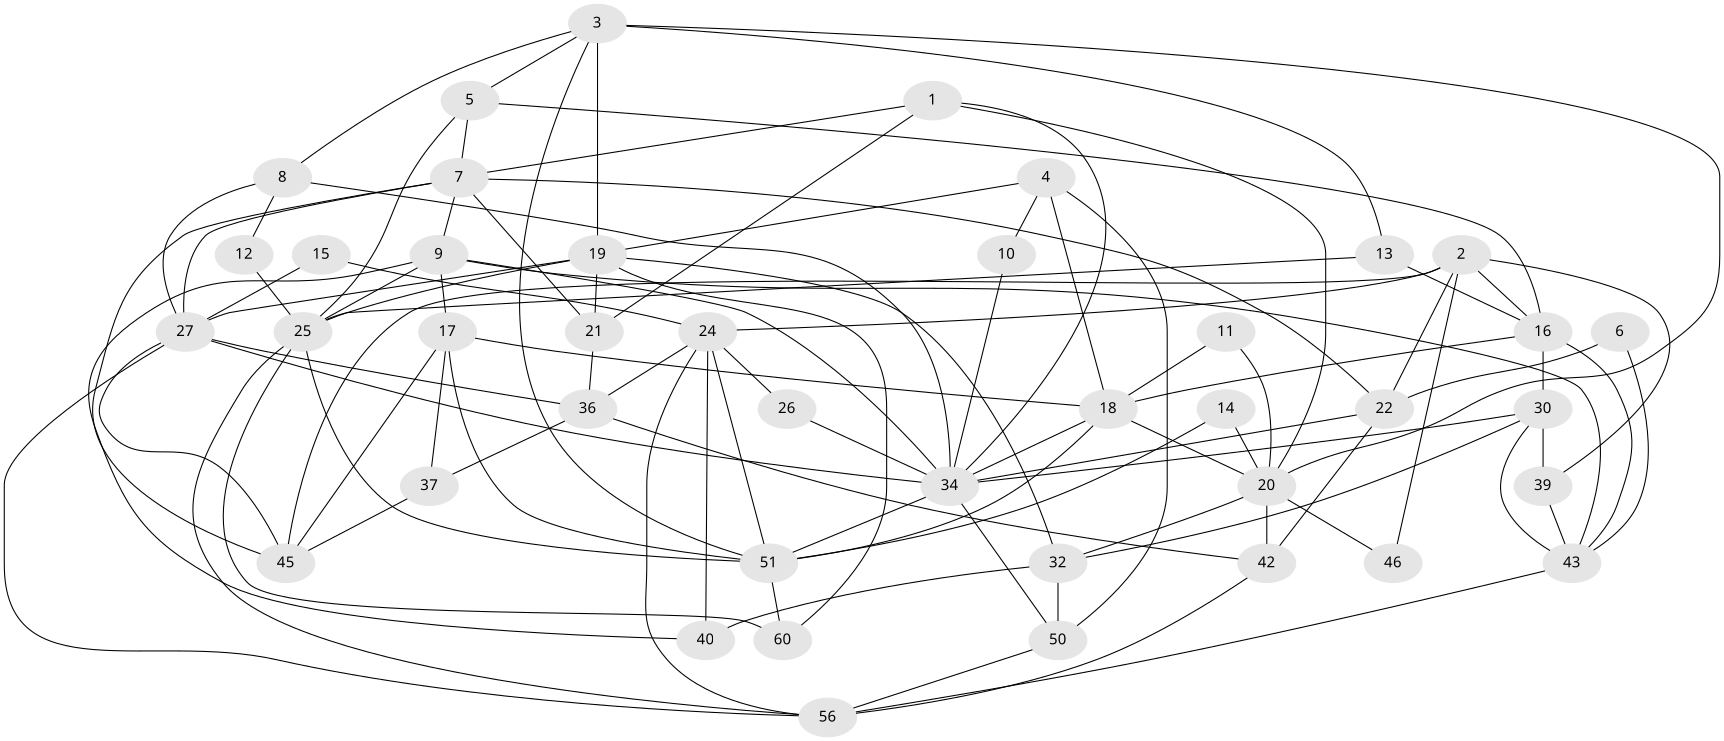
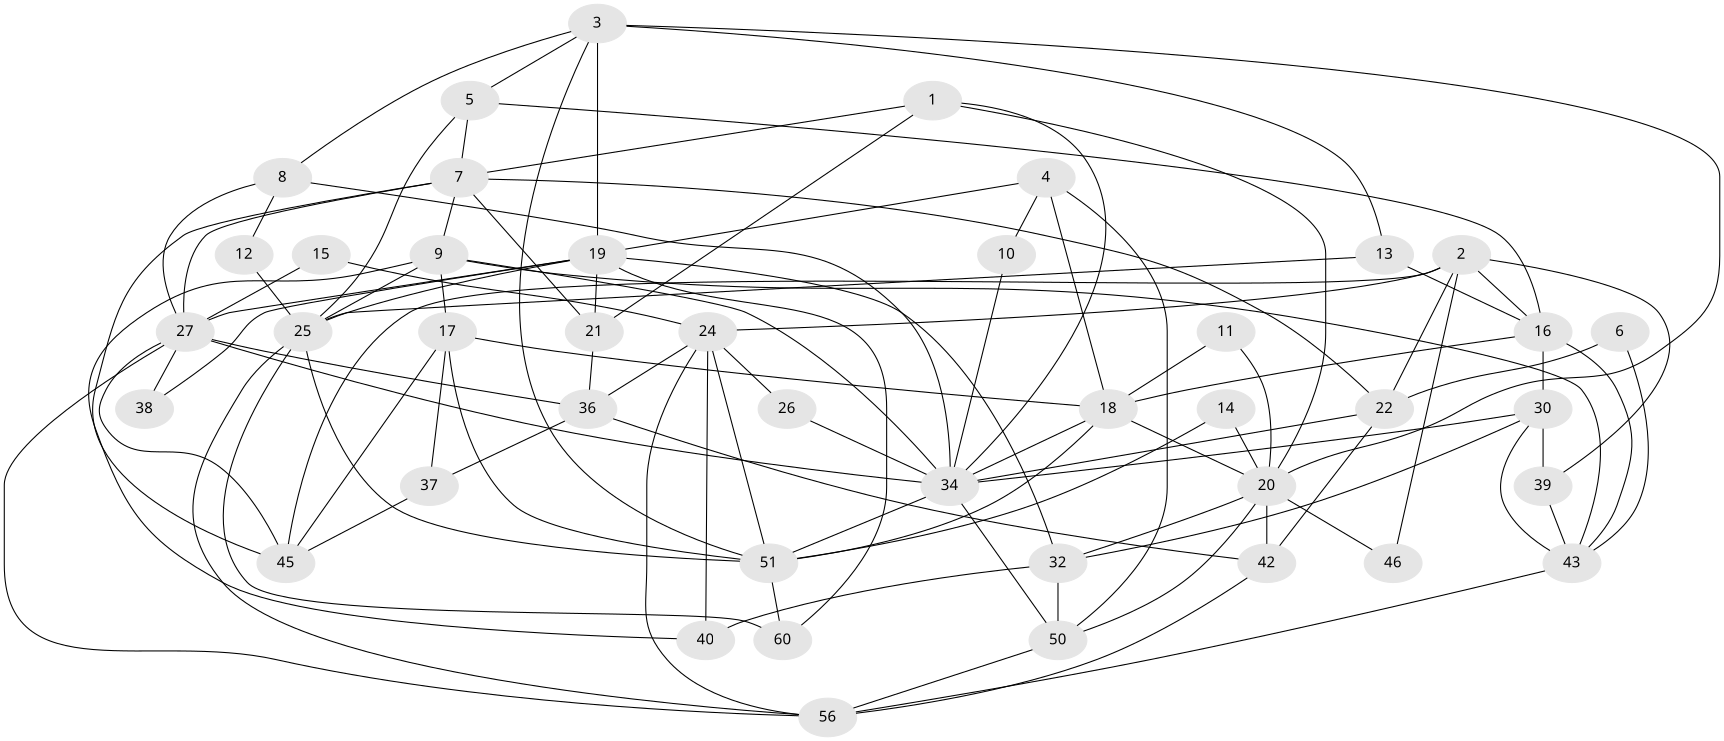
node "38": added
edge "20" -- "50": added
